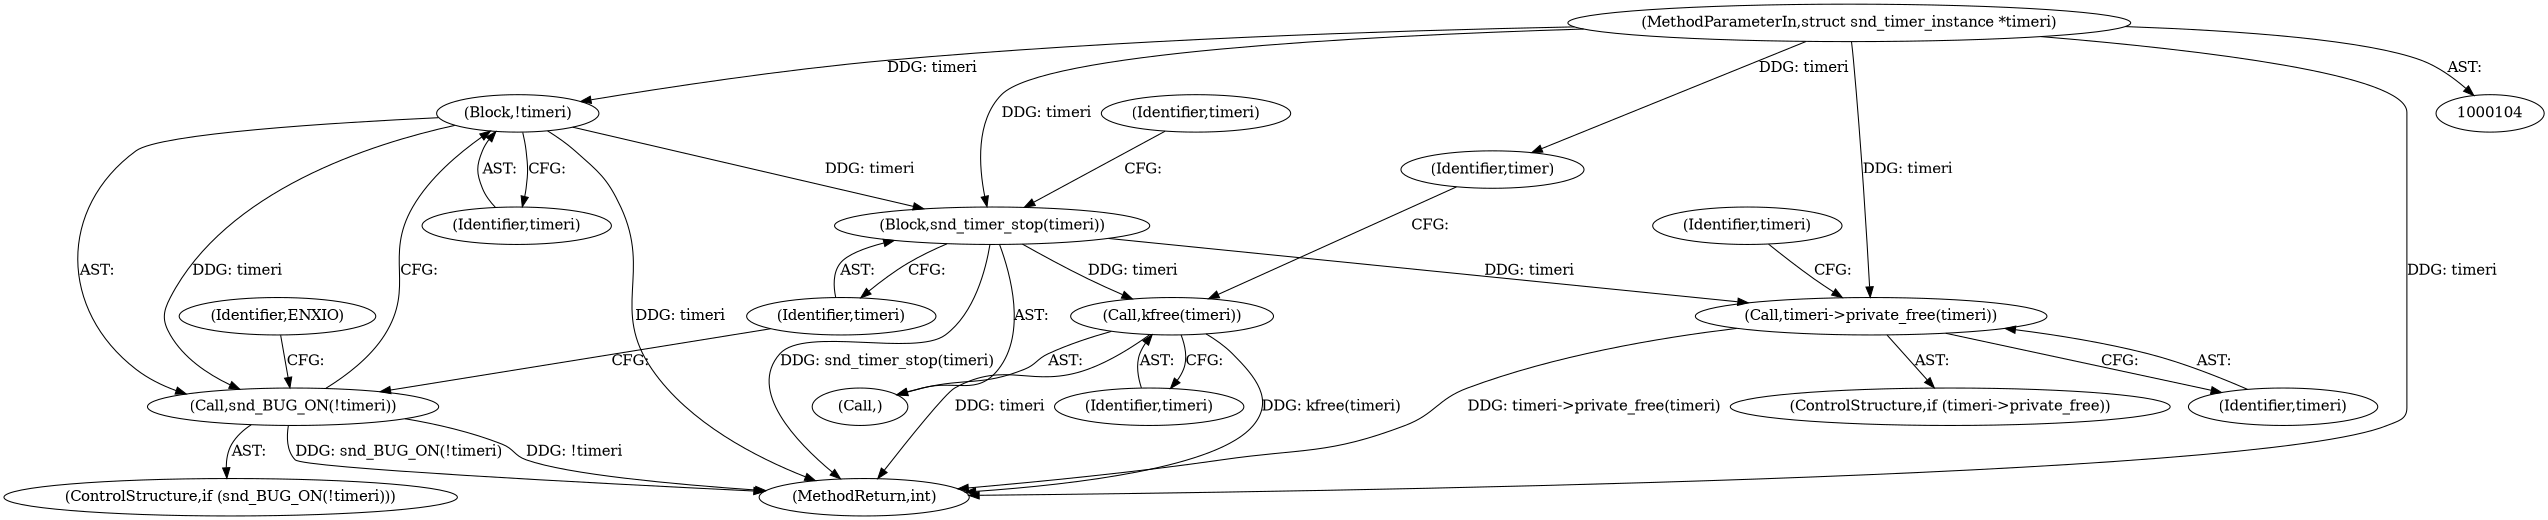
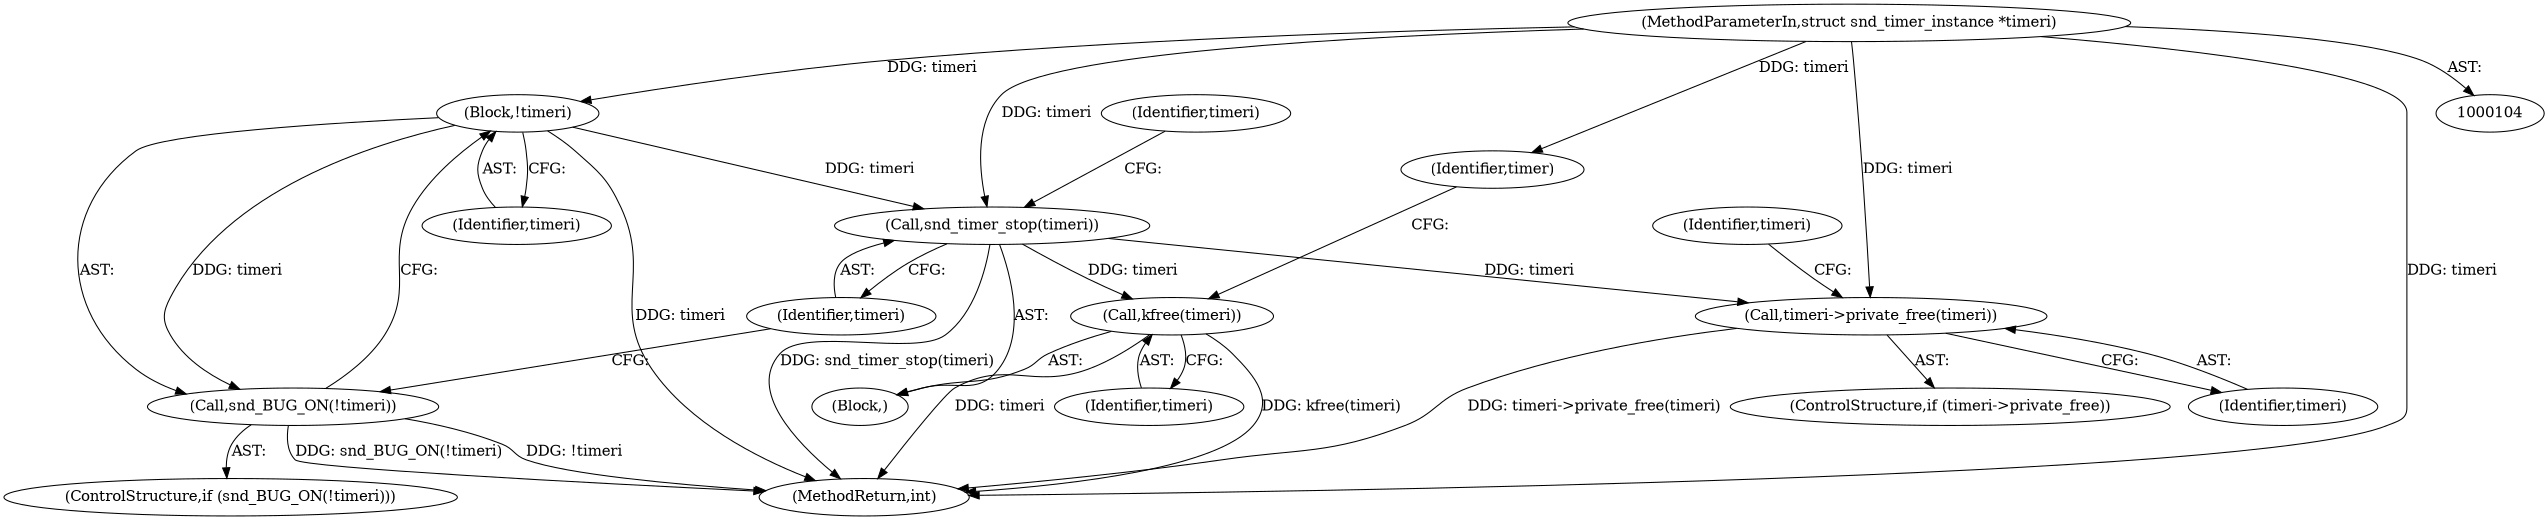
node "(Block,snd_timer_stop(timeri))": label "(Block,snd_timer_stop(timeri))" -> "(Call,snd_timer_stop(timeri))"
node "(Identifier,ENXIO)": removed
node "(Call,)": label "(Call,)" -> "(Block,)"
